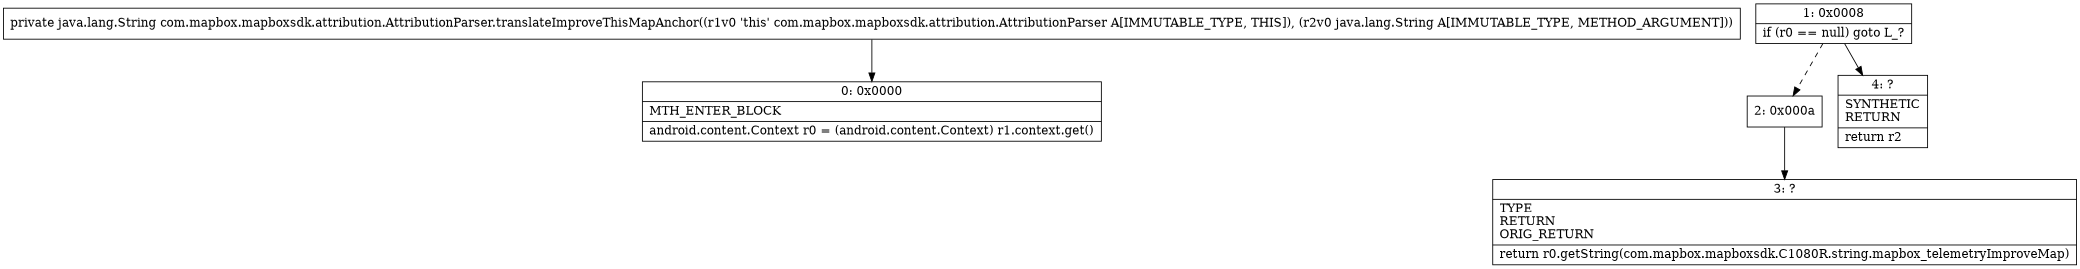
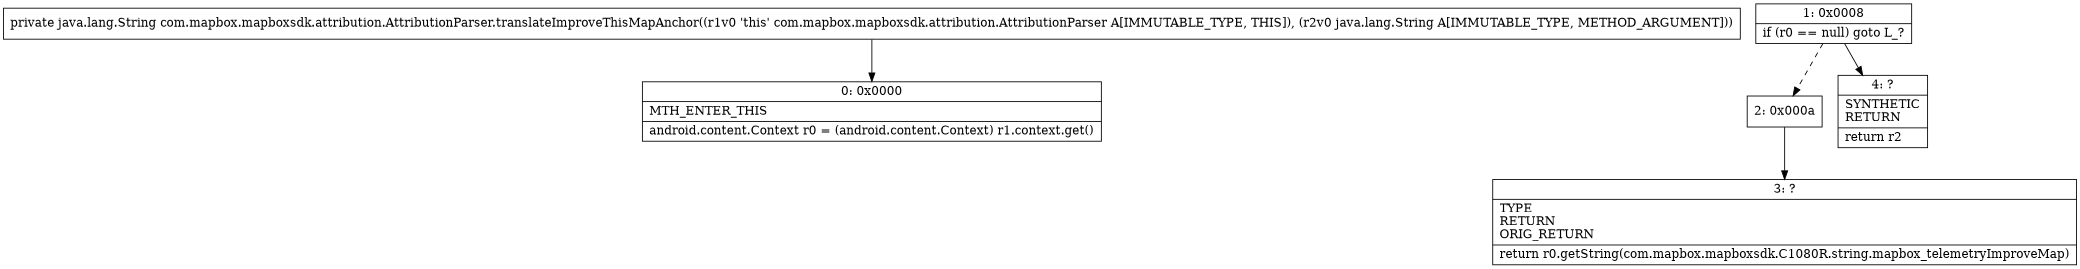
node "0: 0x0000": text "MTH_ENTER_BLOCK" -> "MTH_ENTER_THIS"
